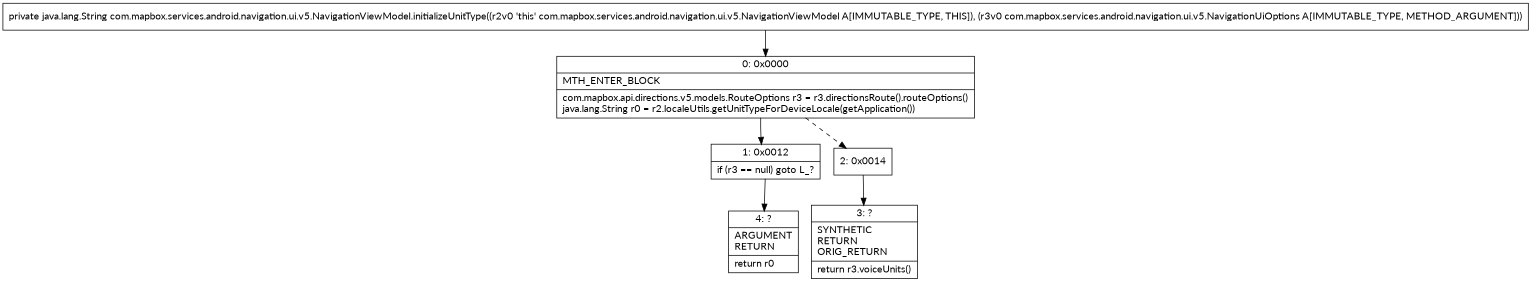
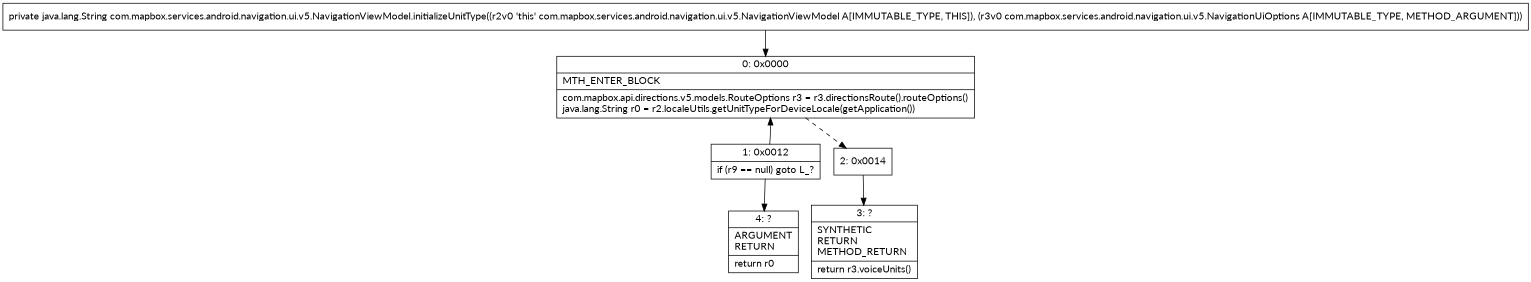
edge "0: 0x0000" -> "1: 0x0012": reversed
node "1: 0x0012": text "if (r3 == null) goto L_?" -> "if (r9 == null) goto L_?"
node "3: ?": text "ORIG_RETURN" -> "METHOD_RETURN"
